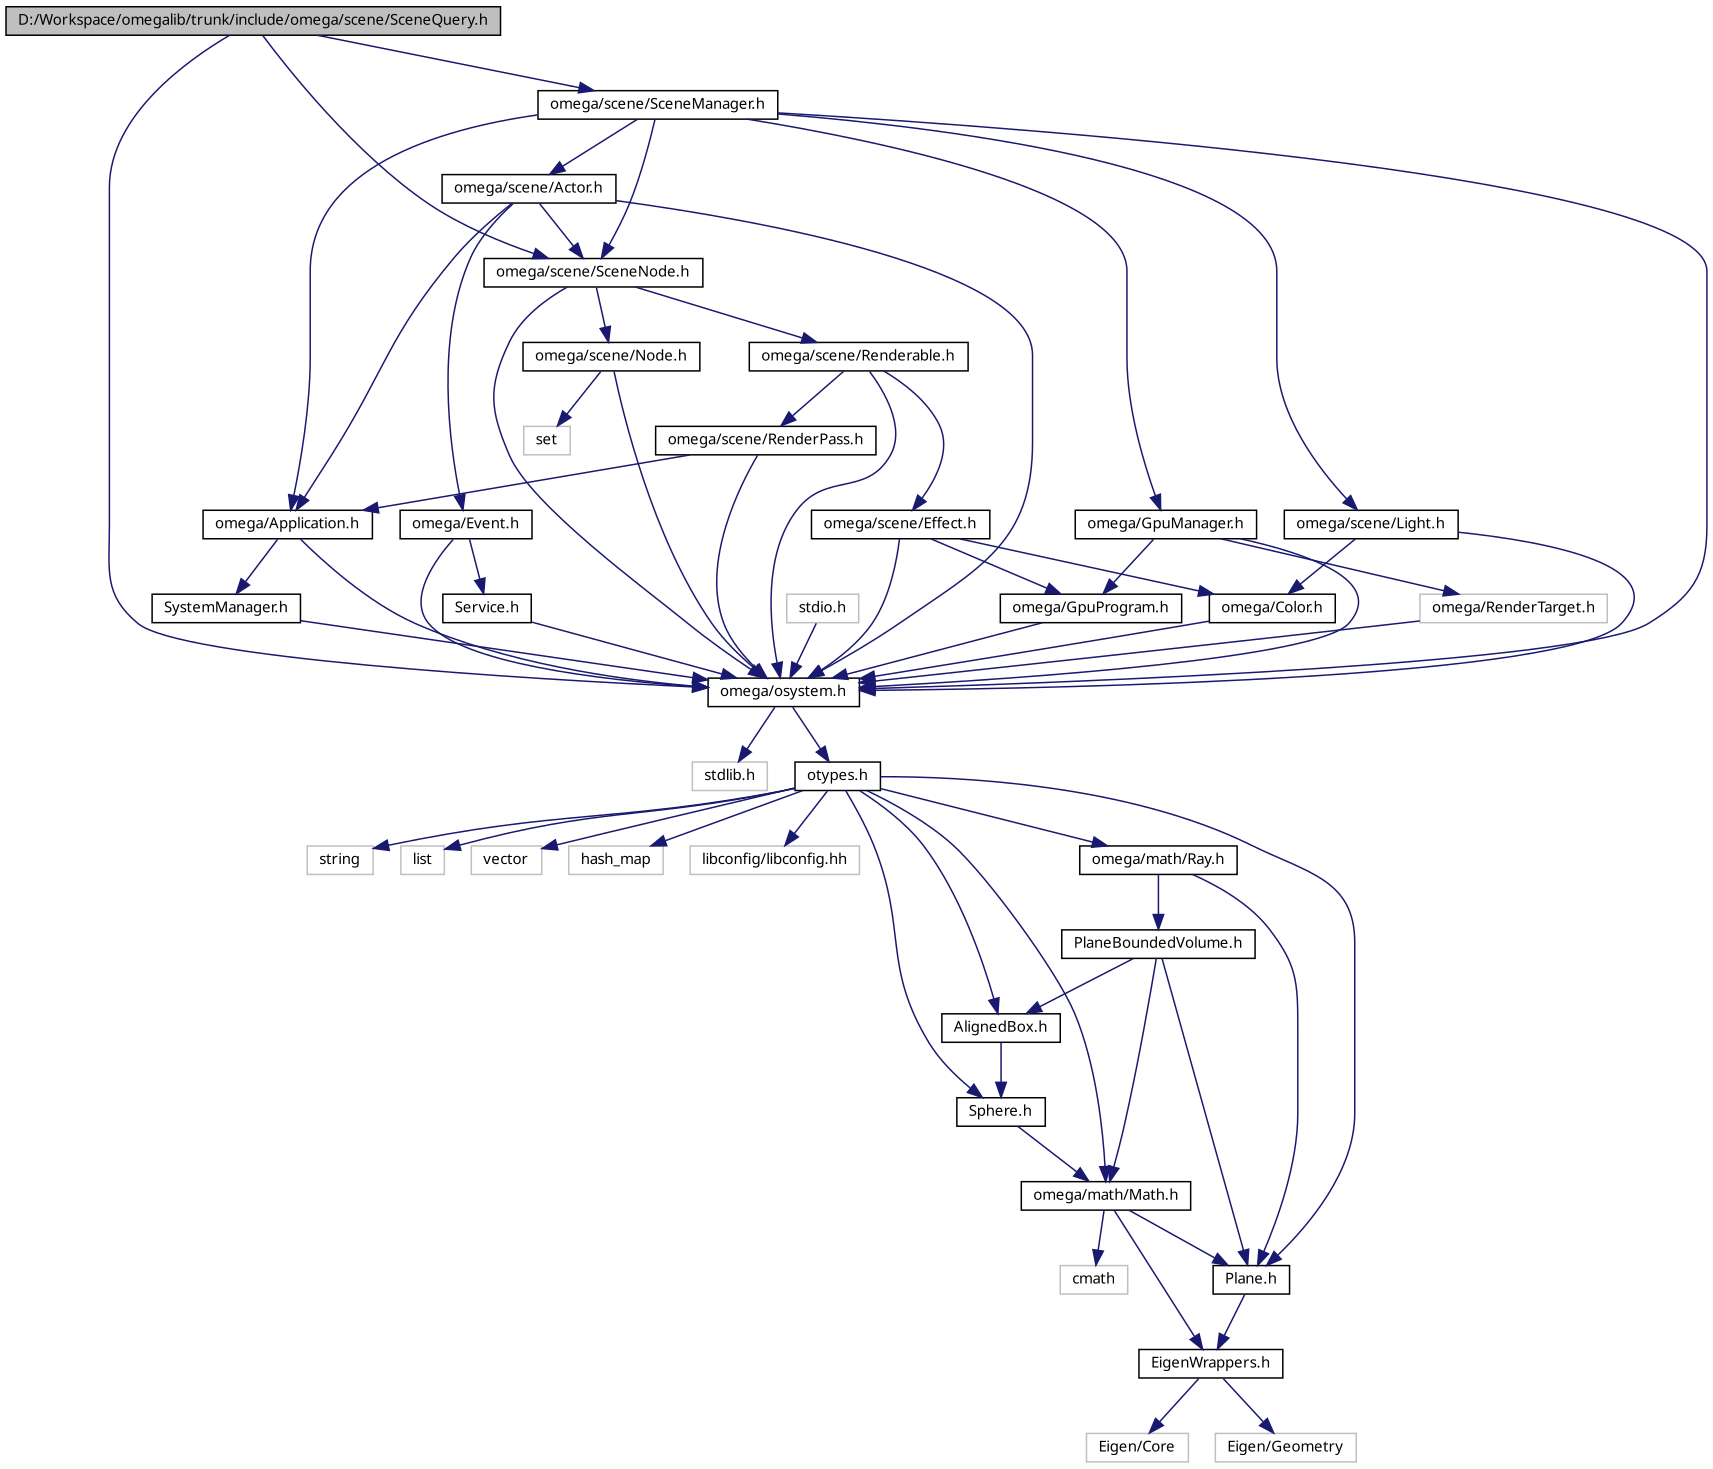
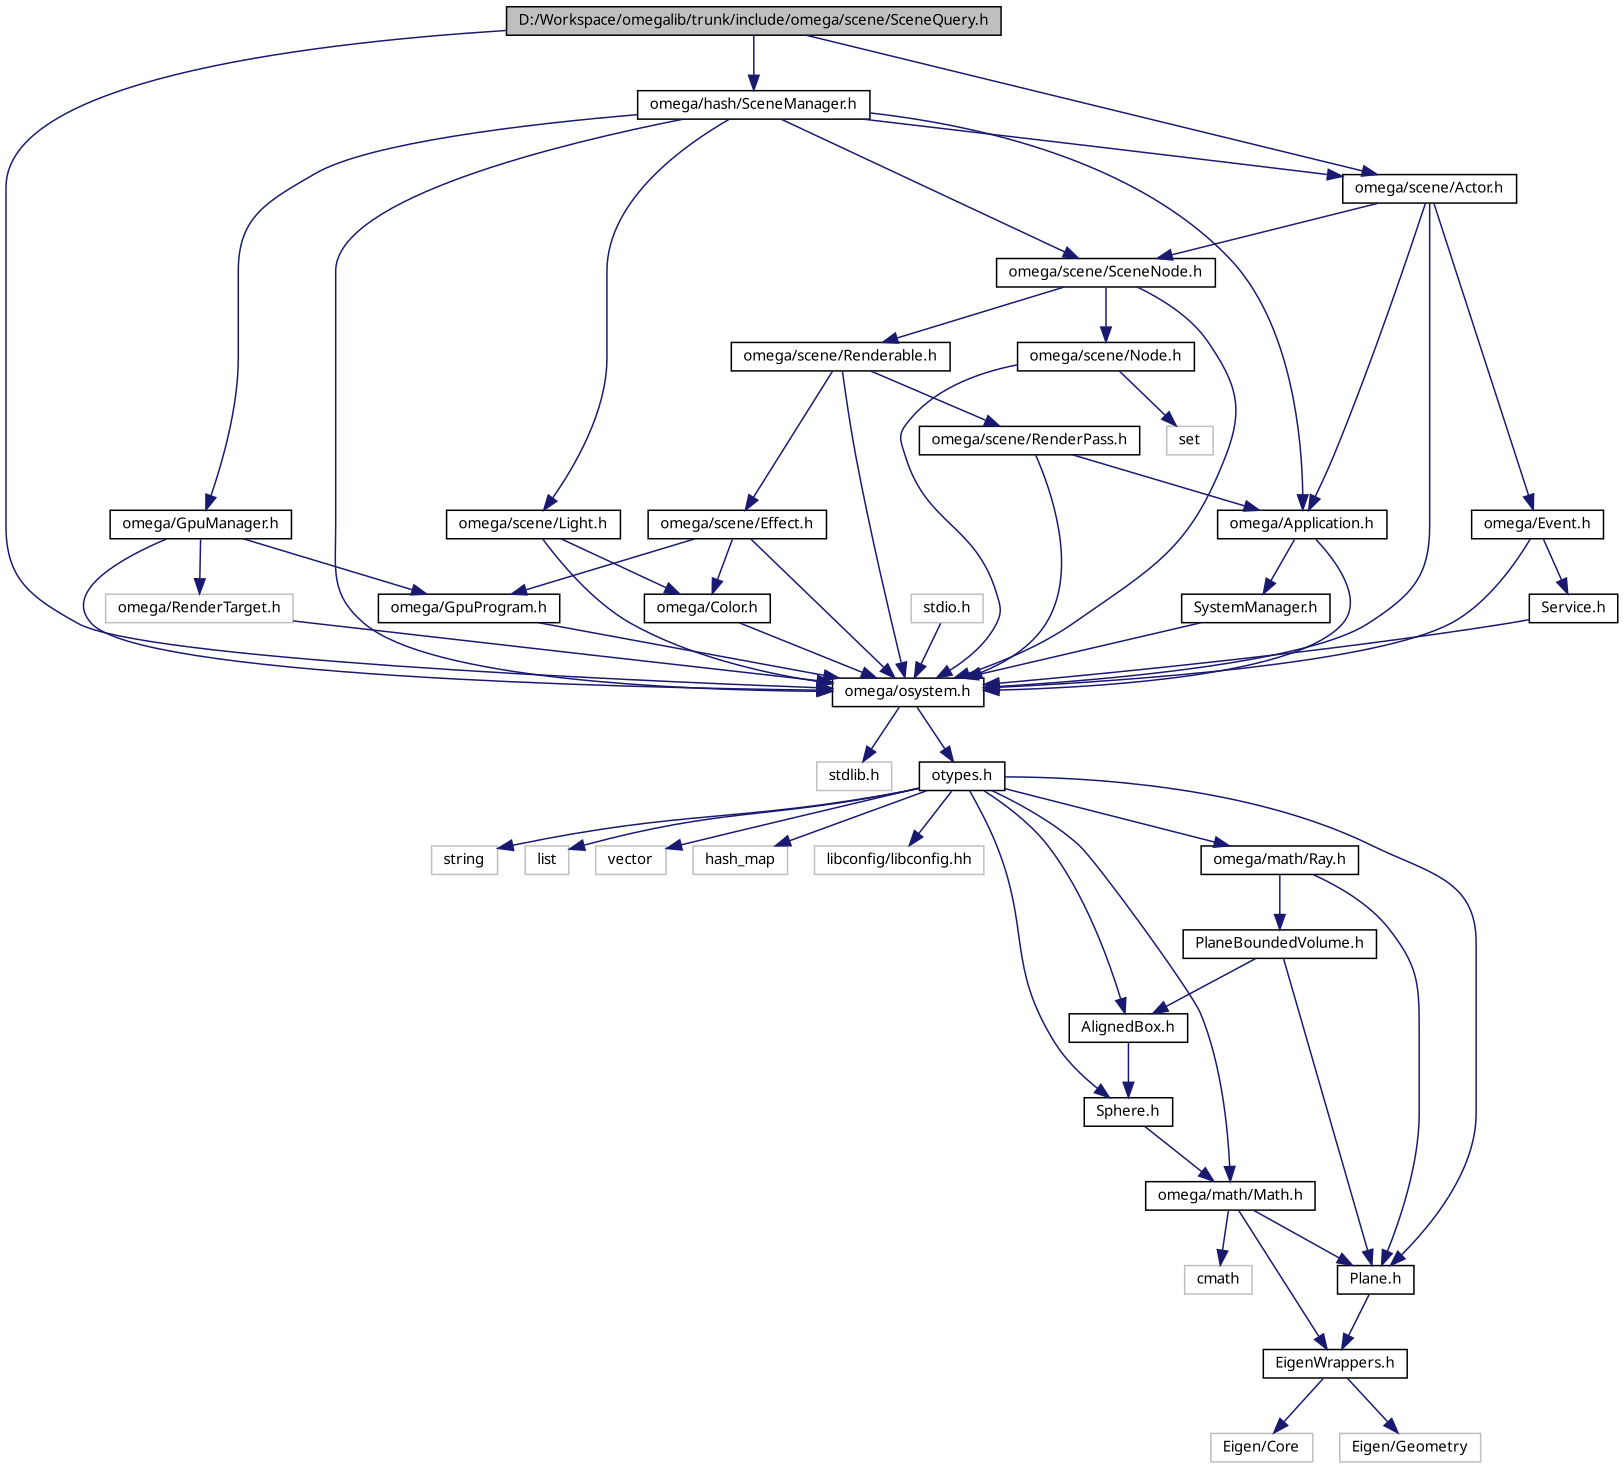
node "omega/scene/SceneManager.h": label "omega/scene/SceneManager.h" -> "omega/hash/SceneManager.h"
edge "D:/Workspace/omegalib/trunk/include/omega/scene/SceneQuery.h" -> "omega/scene/SceneNode.h": now "D:/Workspace/omegalib/trunk/include/omega/scene/SceneQuery.h" -> "omega/scene/Actor.h"
edge "PlaneBoundedVolume.h" -> "omega/math/Math.h": removed
